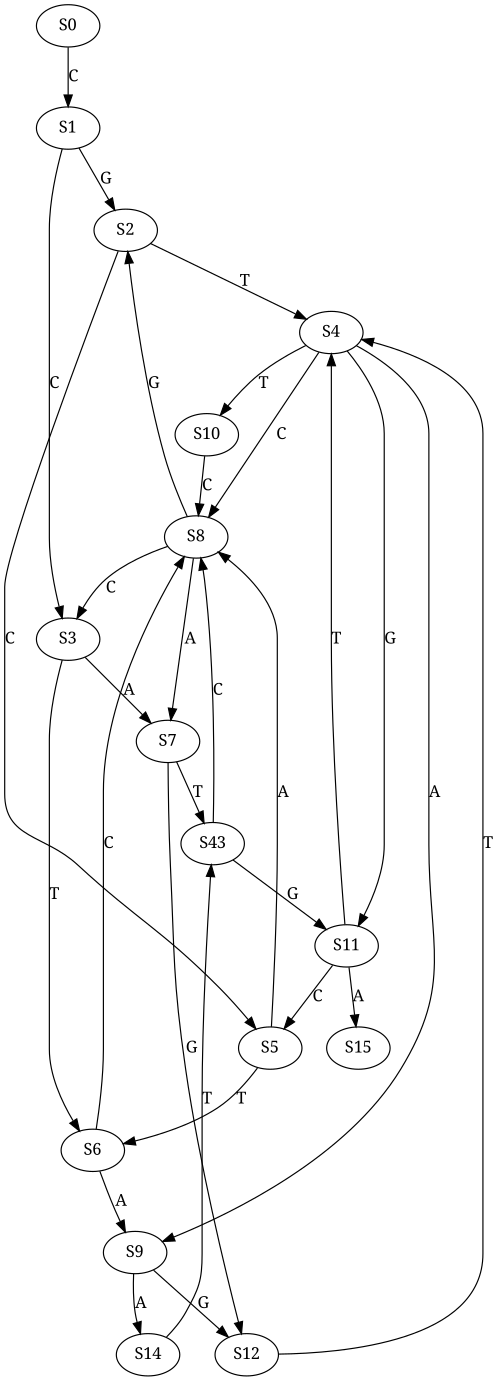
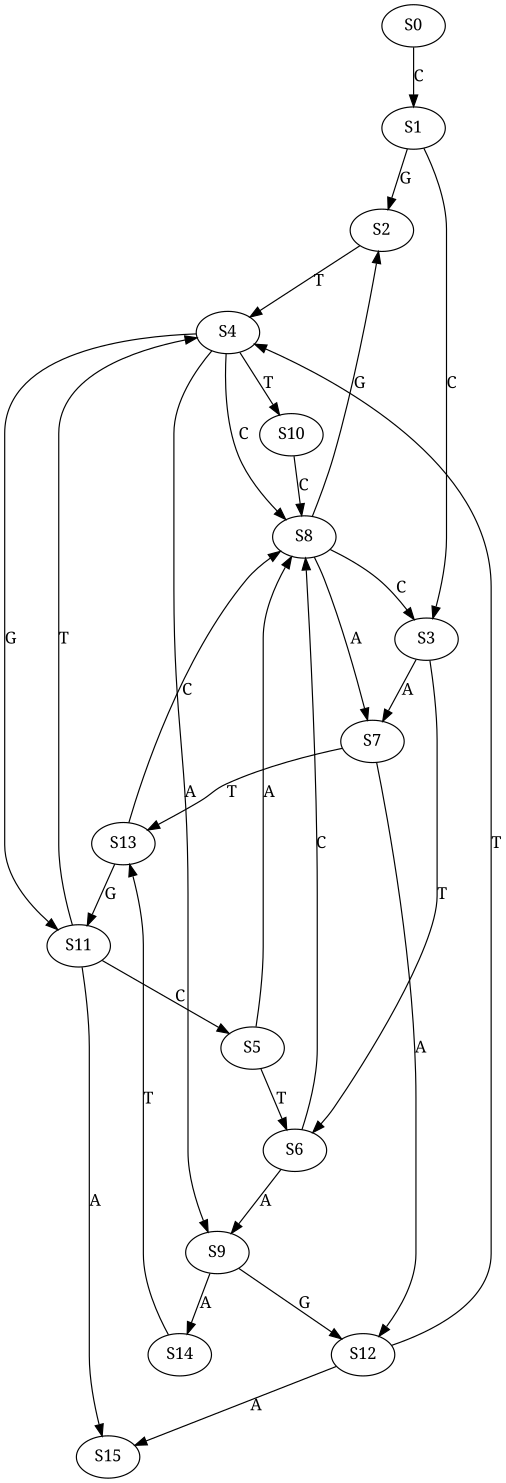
edge "S2" -> "S5": removed, label "C"
node "S43": label "S43" -> "S13"
edge "S7" -> "S12": label "G" -> "A"
edge "S12" -> "S15": added, label "A"
